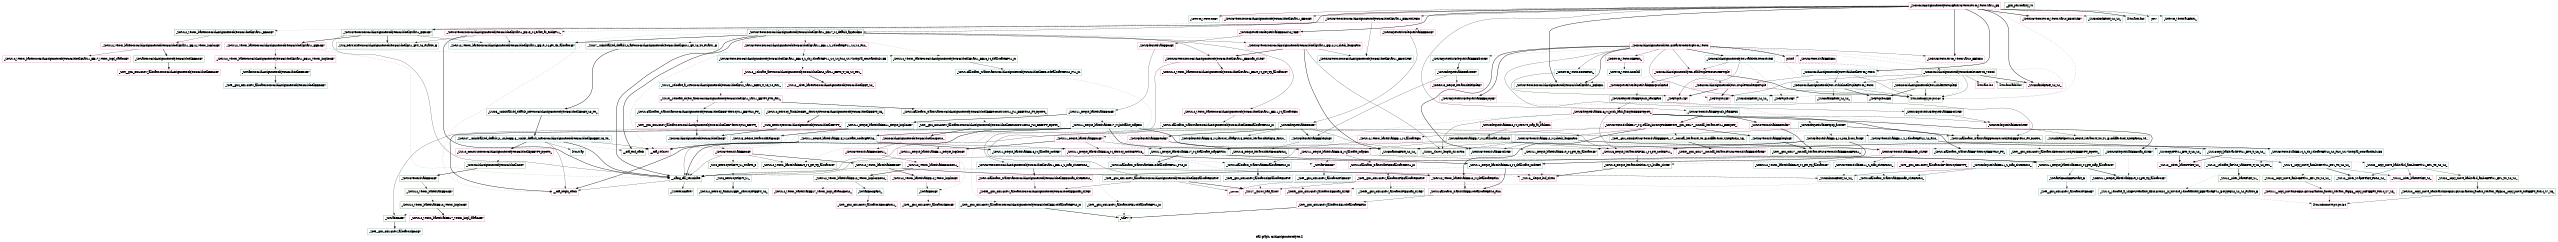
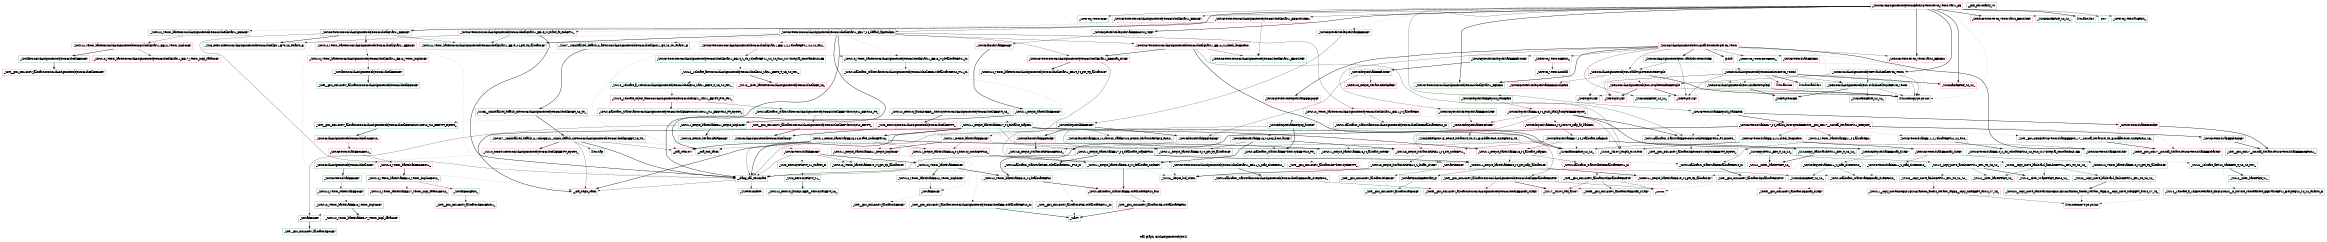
edge "_ZNK20GridAssignmentObject8minDist2E9MC_Vectori" -> "llvm.fmuladd.f64": style dotted -> bold
edge "_ZNSt5dequeIiSaIiEEC2Ev" -> "_ZNSt11_Deque_baseIiSaIiEEC2Ev": style solid -> bold
edge "_ZNK9MC_Vector3DotERKS_" -> "_ZN5Tuple1zEv": now "_ZNK20GridAssignmentObject8minDist2E9MC_Vectori" -> "_ZN5Tuple1zEv"
